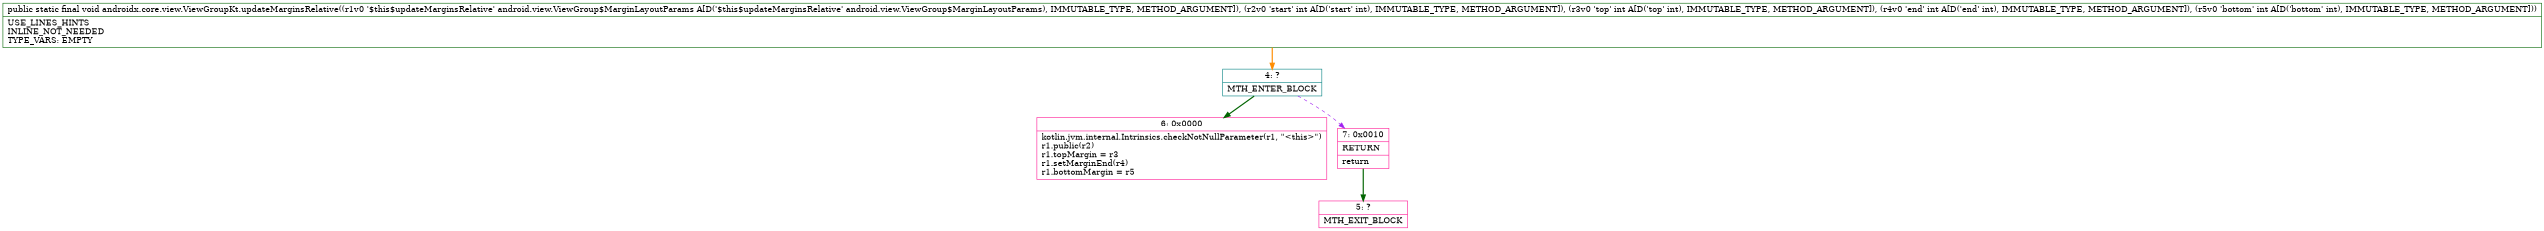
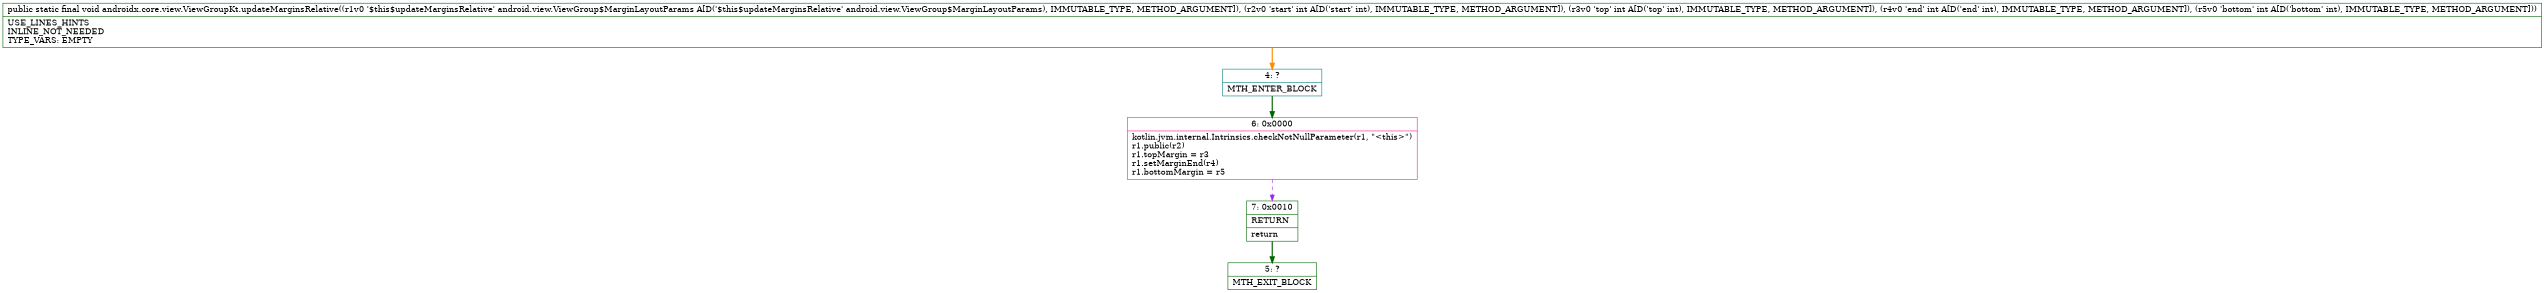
edge "4: ?" -> "7: 0x0010": now "6: 0x0000" -> "7: 0x0010"
node "7: 0x0010": color deeppink -> darkgreen
node "5: ?": color deeppink -> darkgreen
